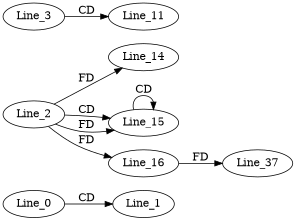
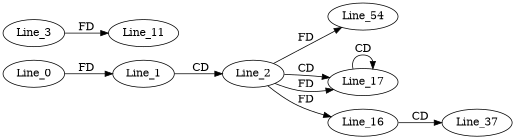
edge "Line_3" -> "Line_11": label "CD" -> "FD"
node "Line_14": label "Line_14" -> "Line_54"
edge "Line_1" -> "Line_2": added, label "CD"
node "Line_15": label "Line_15" -> "Line_17"
edge "Line_16" -> "Line_37": label "FD" -> "CD"
edge "Line_0" -> "Line_1": label "CD" -> "FD"
